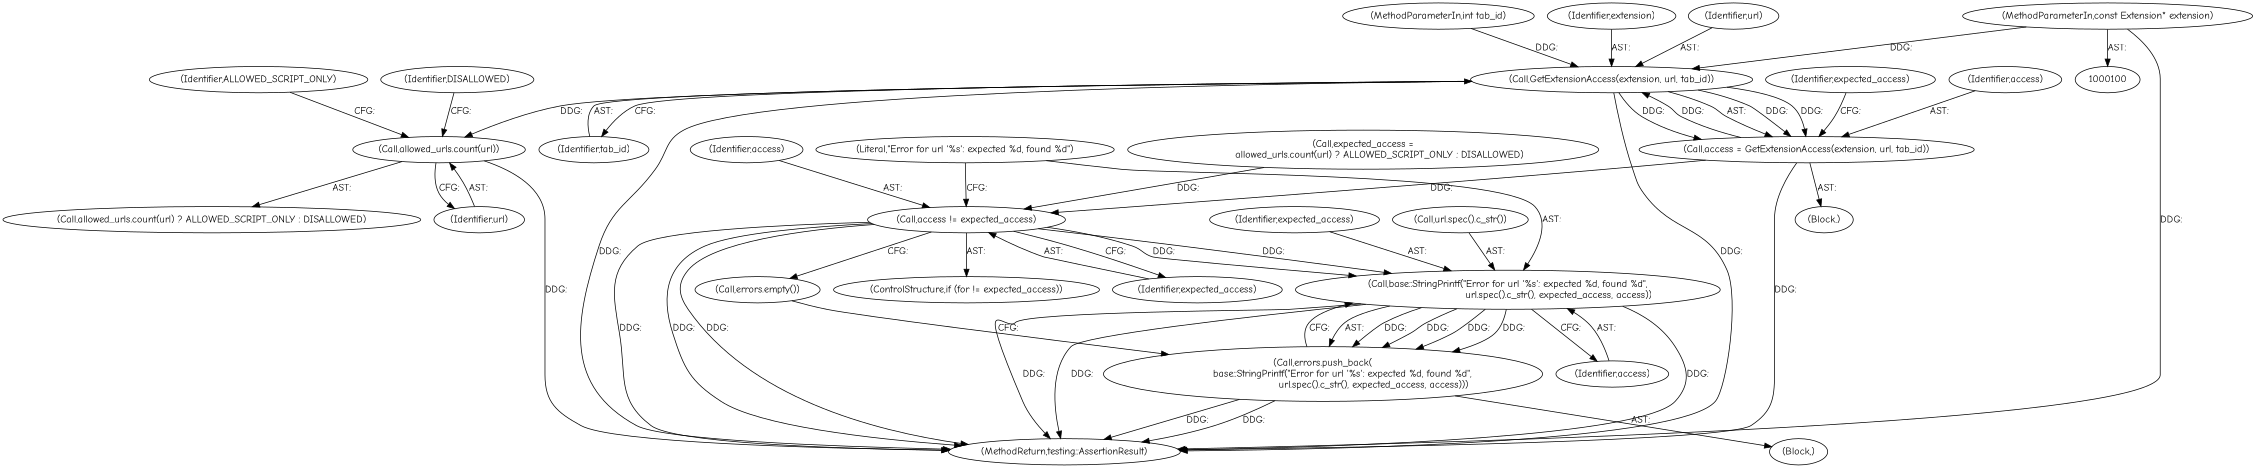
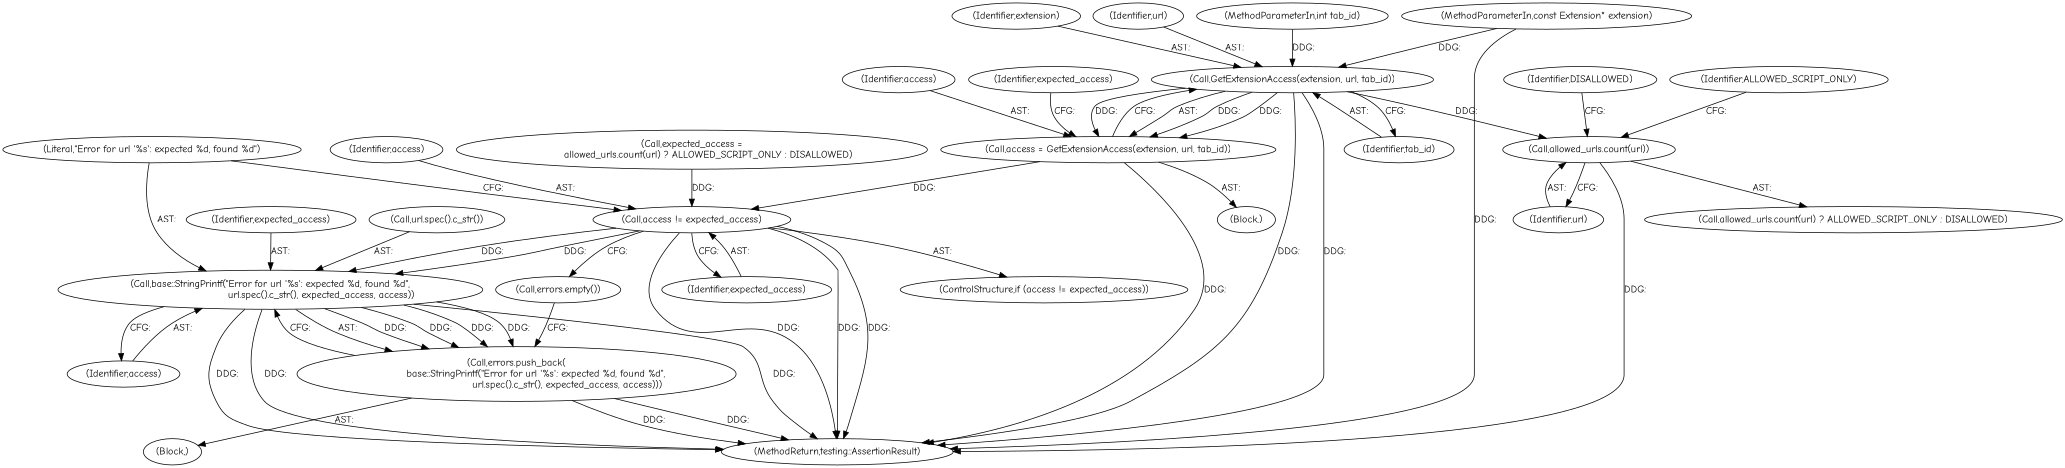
node "1000100": removed
edge "(Call,access = GetExtensionAccess(extension, url, tab_id))" -> "(Call,GetExtensionAccess(extension, url, tab_id))": label "DDG: " -> "CFG: "
node "(ControlStructure,if (for != expected_access))": label "(ControlStructure,if (for != expected_access))" -> "(ControlStructure,if (access != expected_access))"
